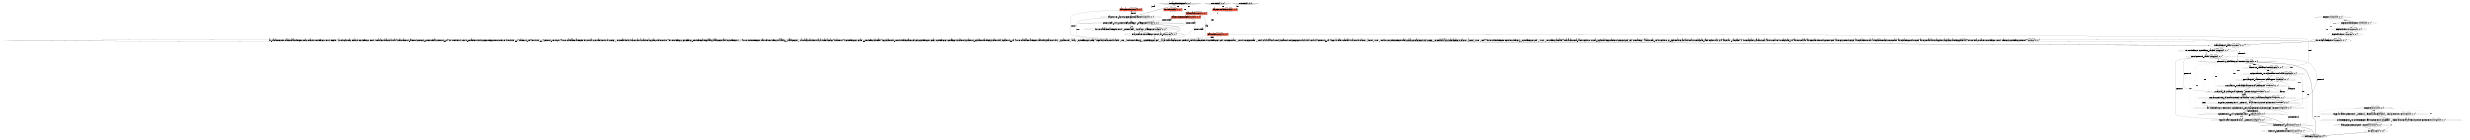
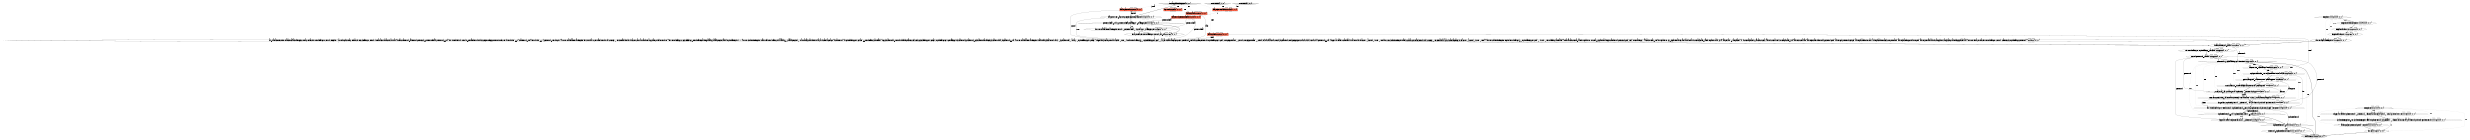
edge "Exception ex@@@104@@@['0', '0', '1']" -> "implementedNetwork != null@@@100@@@['0', '0', '1']": now "Exception ex@@@104@@@['0', '0', '1']" -> "throw e@@@108@@@['0', '0', '1']"
